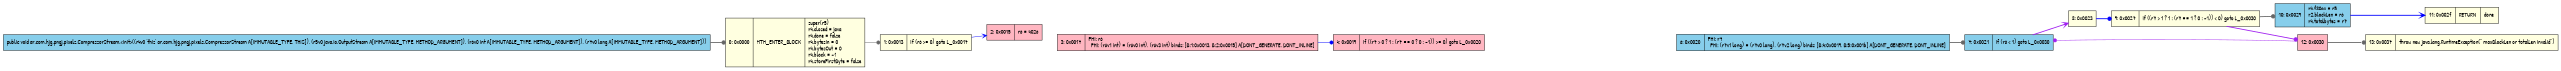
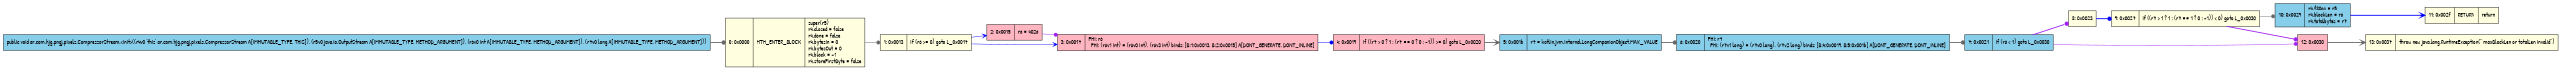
node "10: 0x0029": text "r2.blockLen = r6" -> "r4.blockLen = r6"
node "11: 0x002f": text "done" -> "return"
edge "9: 0x0027" -> "10: 0x0029": style bold -> solid
node "0: 0x0000": text "r4.closed = java" -> "r4.closed = false"
edge "7: 0x0021" -> "8: 0x0023": arrowhead vee -> dot
edge "2: 0x0015" -> "3: 0x0017": added
edge "12: 0x0030" -> "7: 0x0021": reversed
node "5: 0x001b": added
edge "12: 0x0030" -> "13: 0x0037": arrowhead dot -> vee
edge "1: 0x0013" -> "3: 0x0017": added
